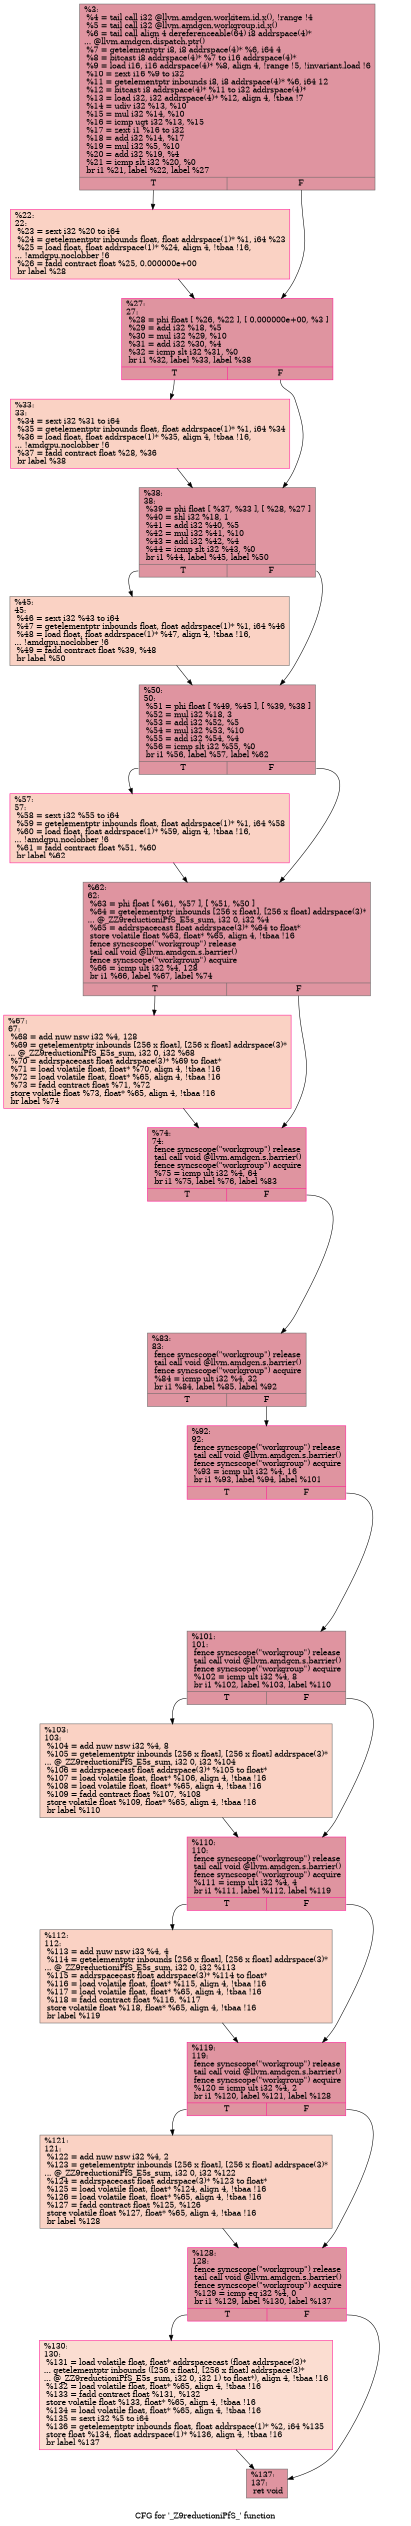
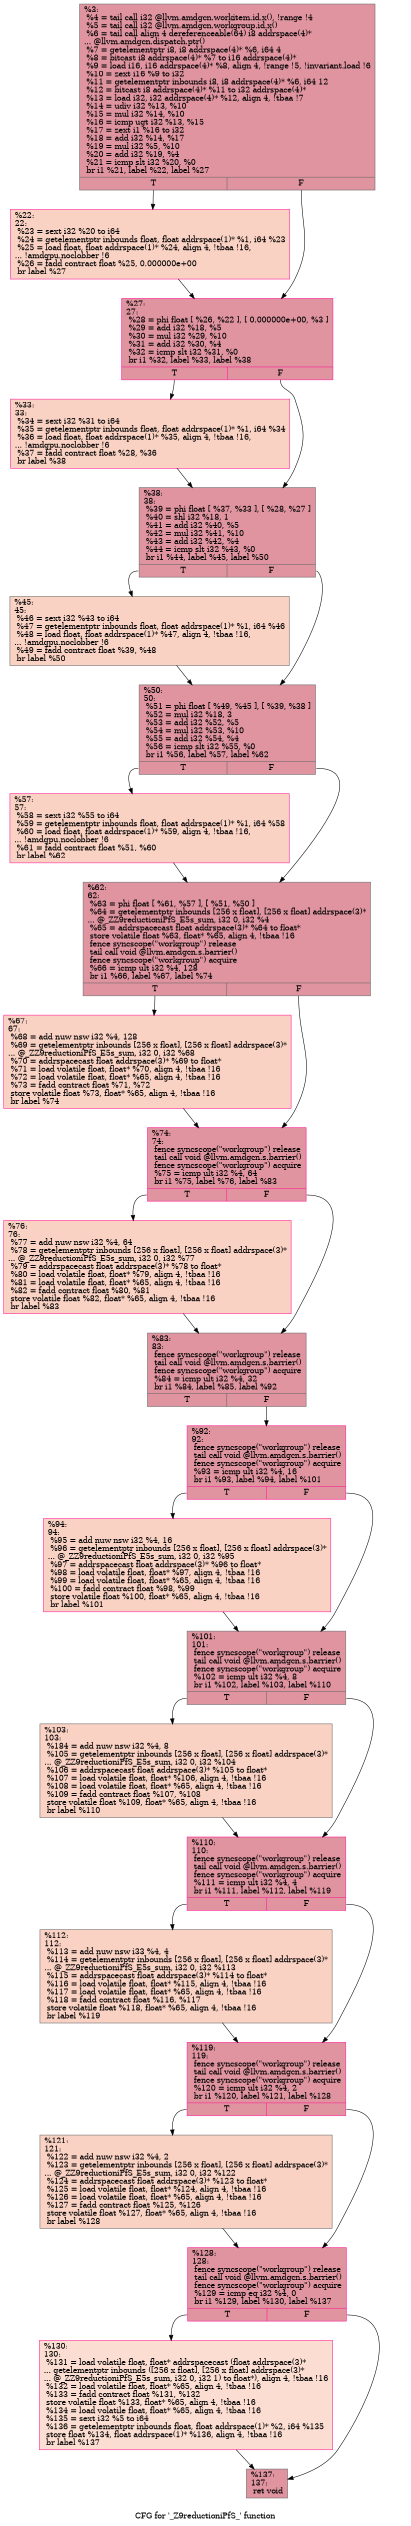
node "%22:": text "br label %28" -> "br label %27"
node "%76:": added
node "%94:": added
node "%103:": text "%104 = add nuw nsw i32 %4, 8" -> "%184 = add nuw nsw i32 %4, 8"
